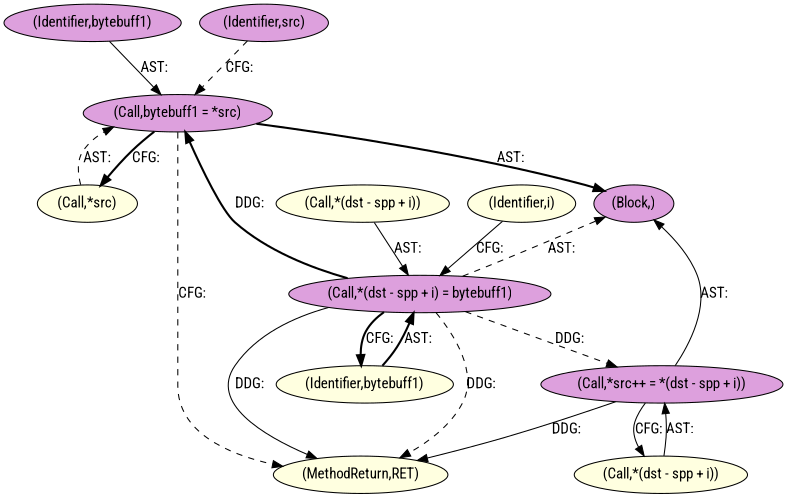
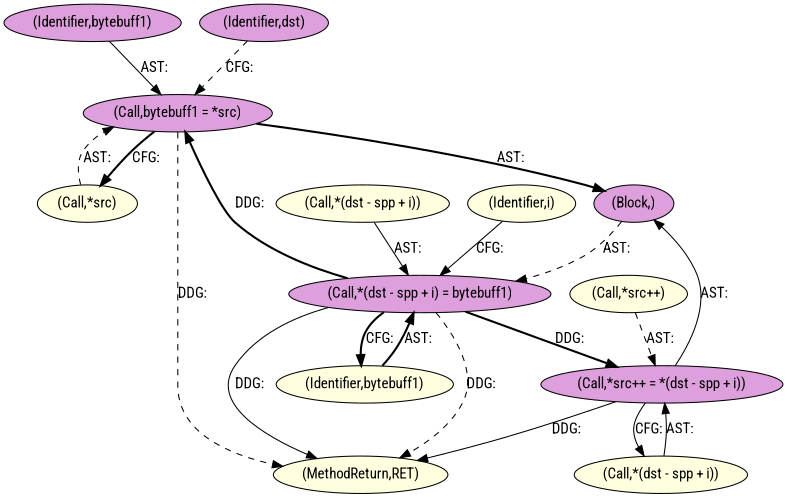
node "(Identifier,src)": label "(Identifier,src)" -> "(Identifier,dst)"
edge "(Call,*(dst - spp + i) = bytebuff1)" -> "(Block,)": reversed
edge "(Call,bytebuff1 = *src)" -> "(MethodReturn,RET)": label "CFG: " -> "DDG: "
node "(Call,*src++)": added
edge "(Call,*(dst - spp + i) = bytebuff1)" -> "(Call,*src++ = *(dst - spp + i))": style dashed -> bold
